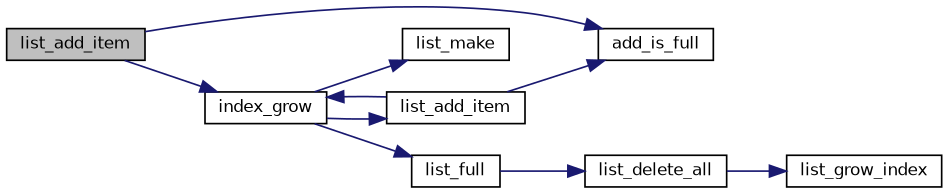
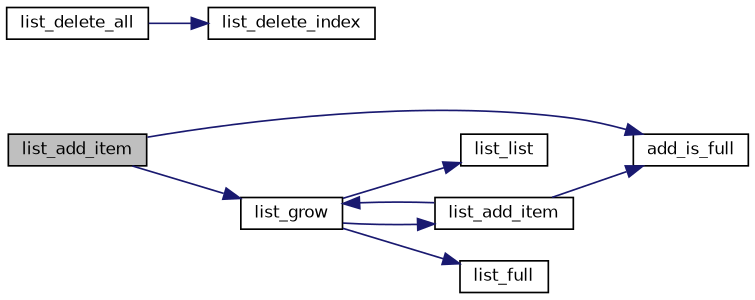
node "list_make": label "list_make" -> "list_list"
node "index_grow": label "index_grow" -> "list_grow"
edge "list_full" -> "list_delete_all": removed
node "list_grow_index": label "list_grow_index" -> "list_delete_index"
